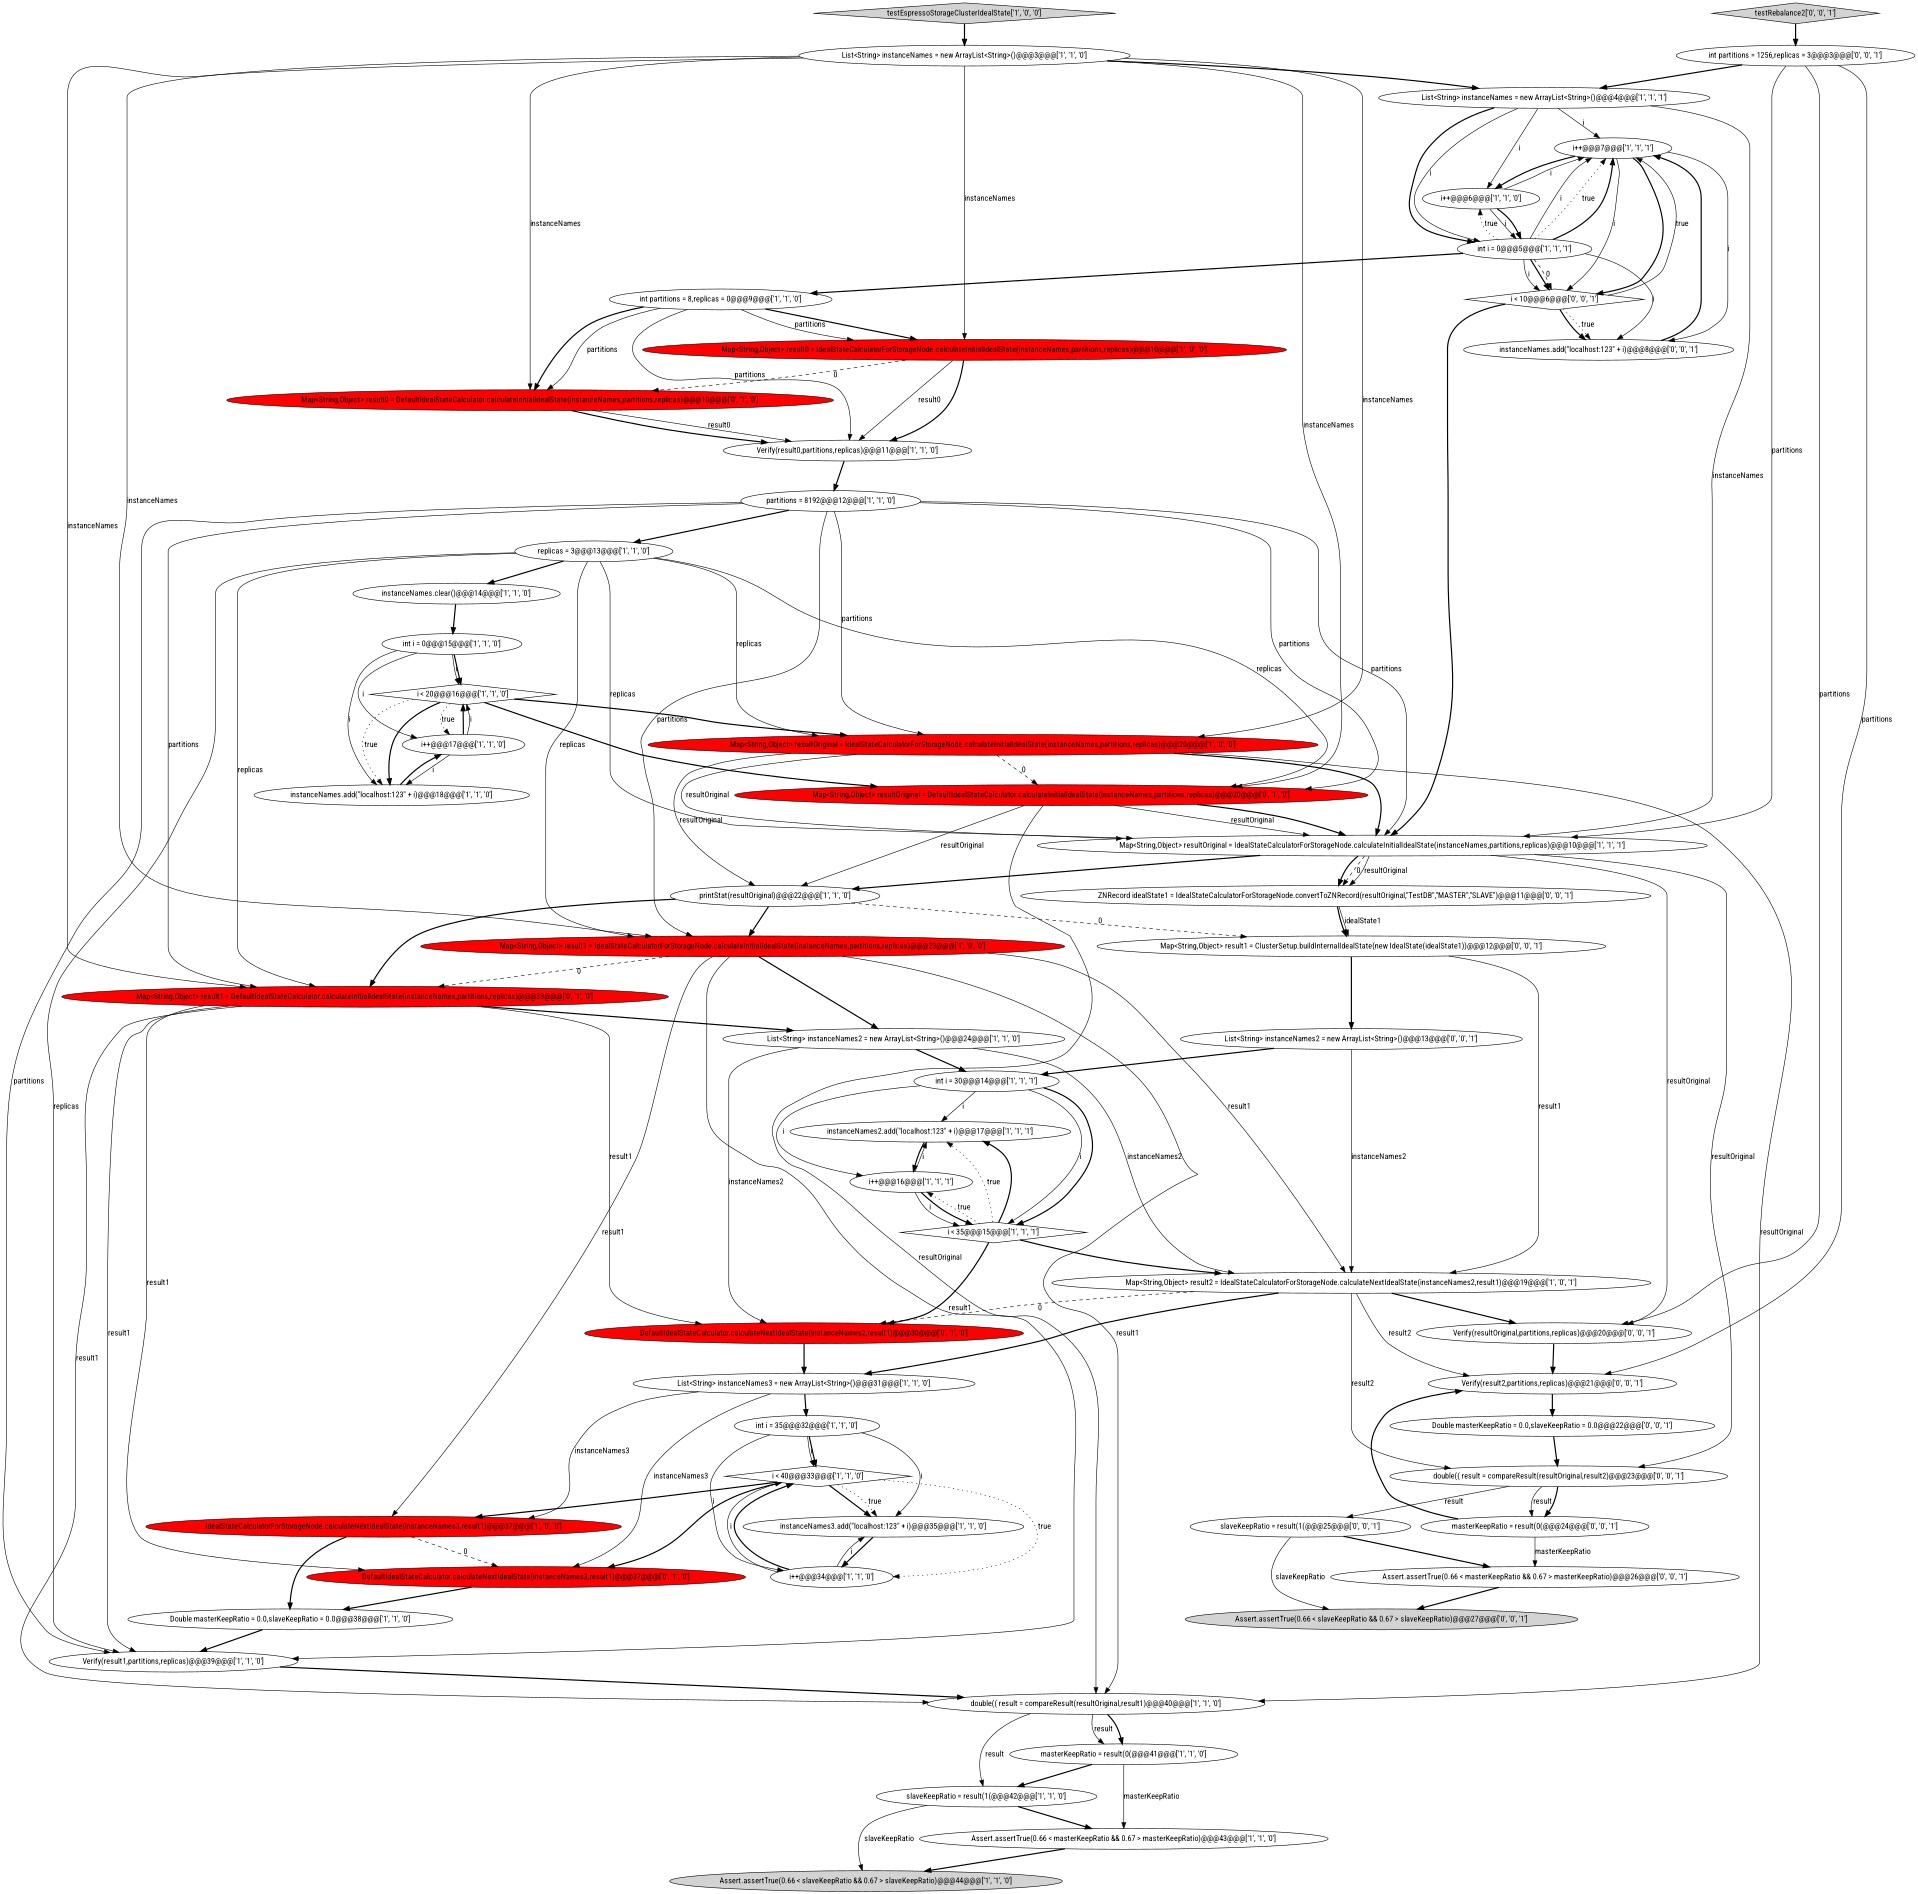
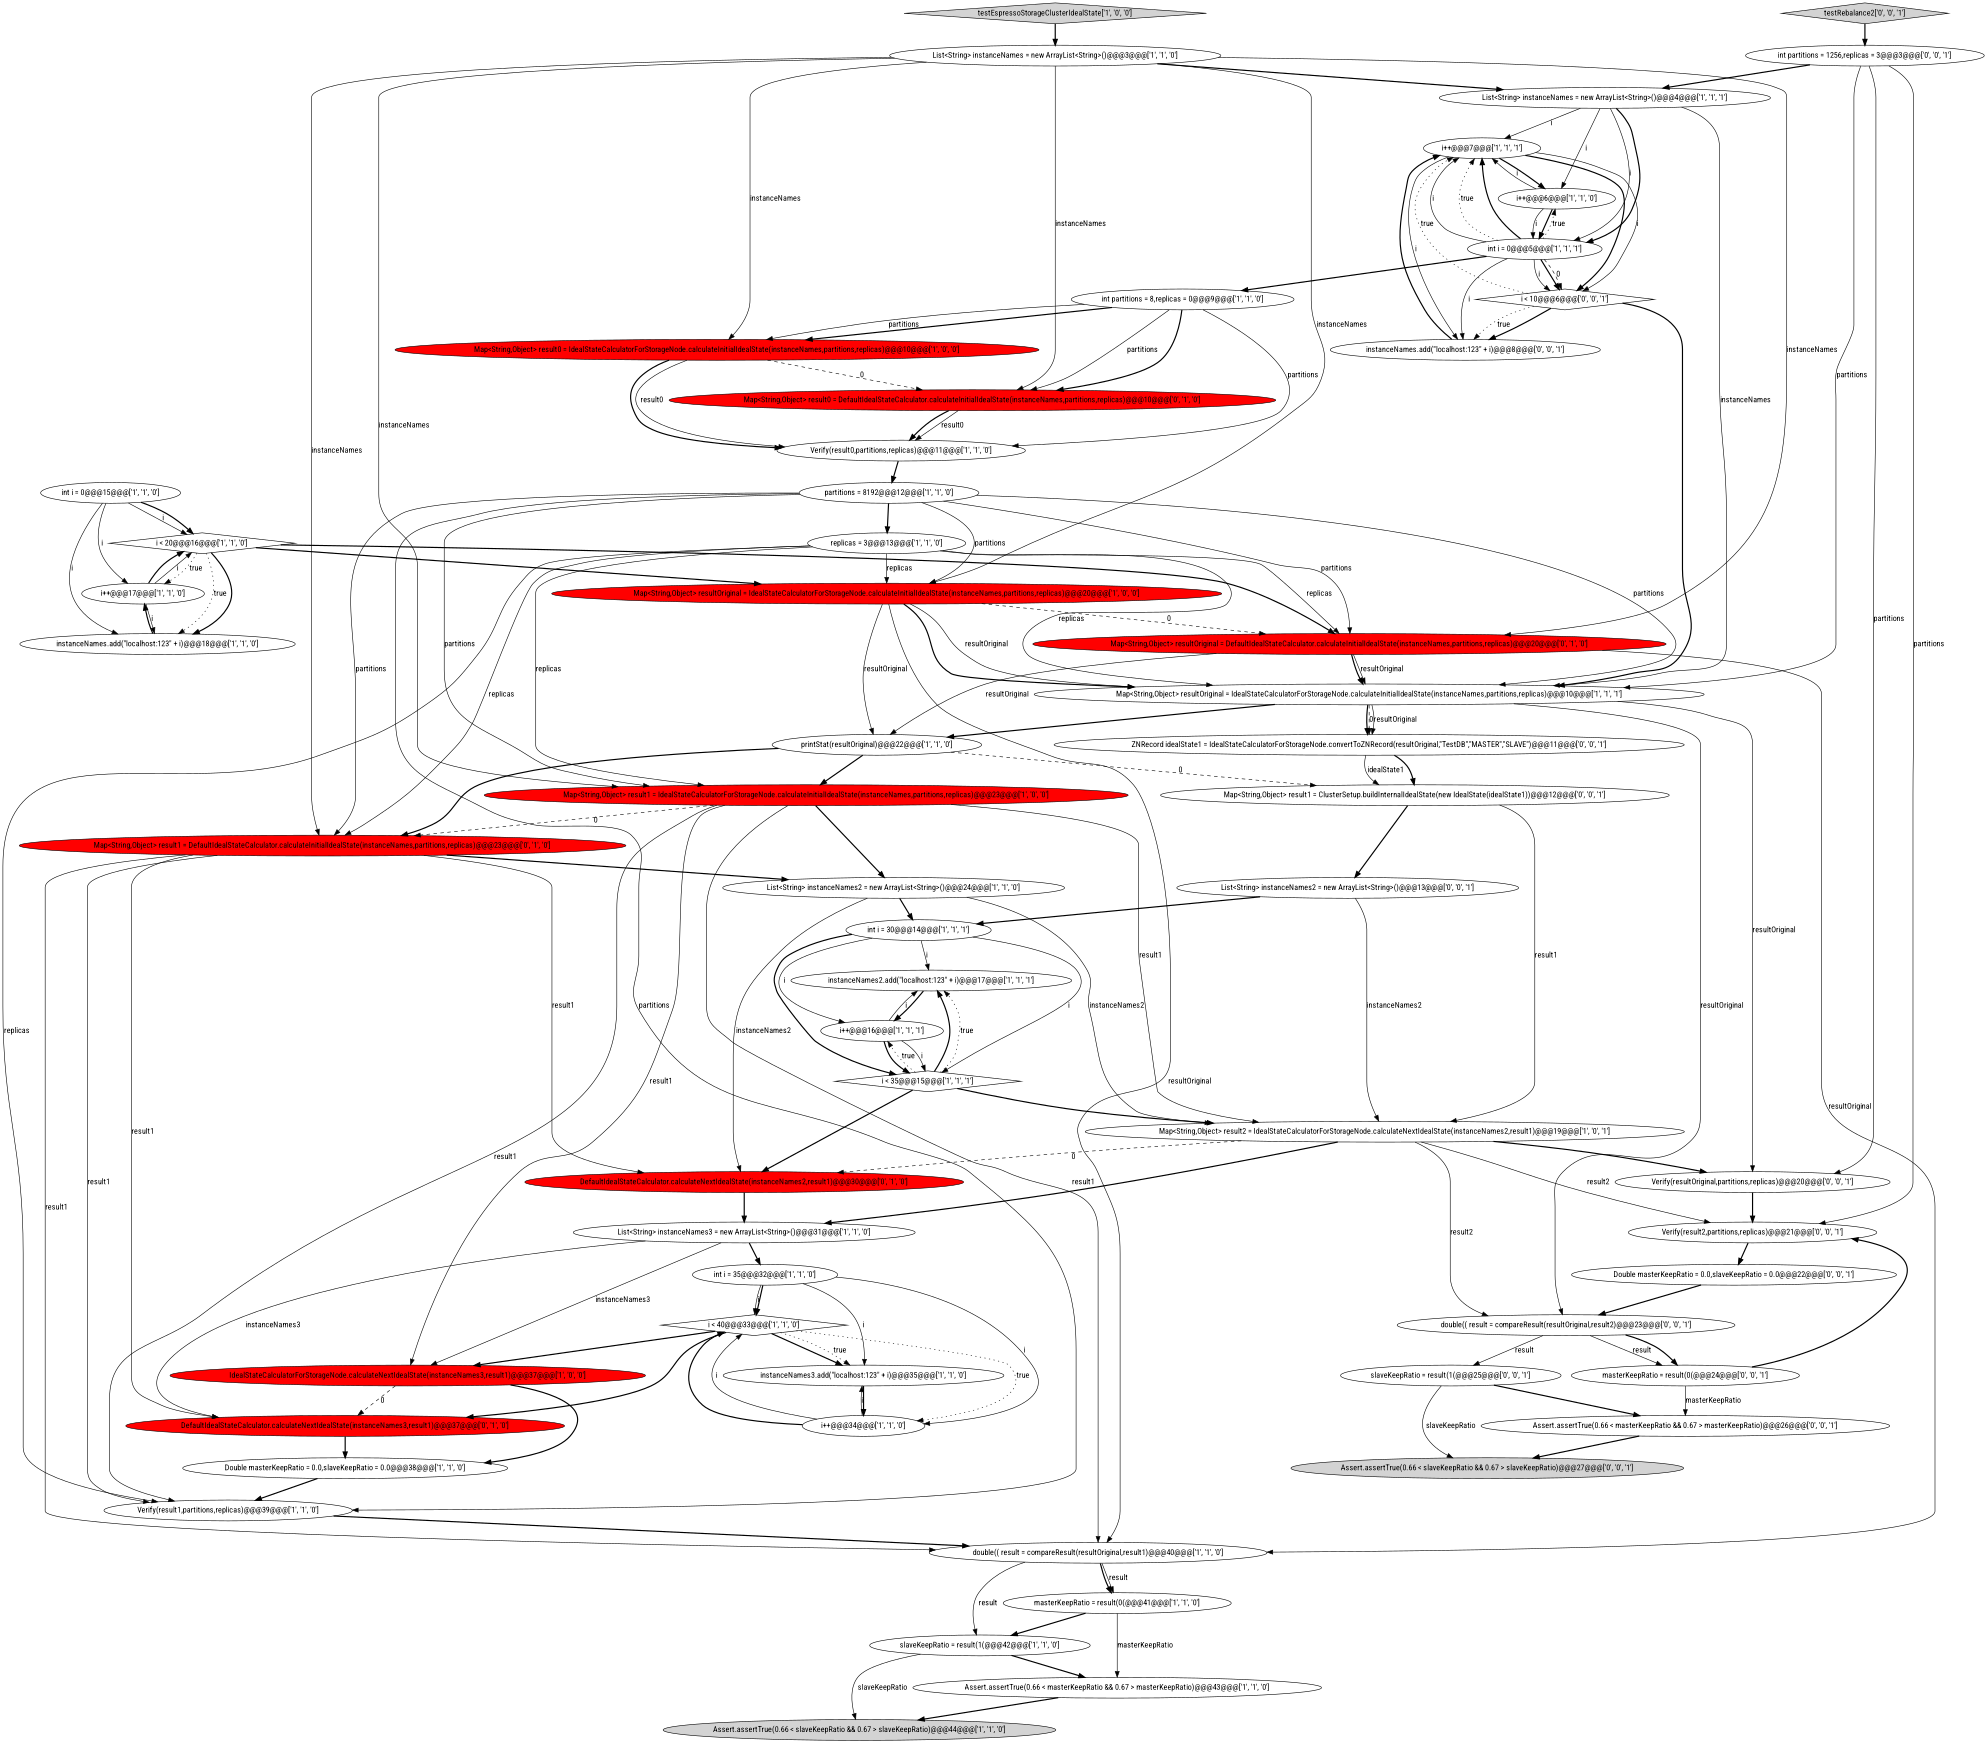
edge "i < 10@@@6@@@['0', '0', '1']" -> "i++@@@7@@@['1', '1', '1']": style solid -> dotted
node "instanceNames.clear()@@@14@@@['1', '1', '0']": removed
